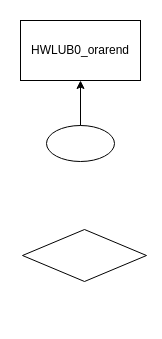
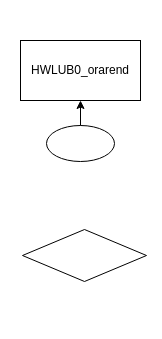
node "HWLUB0_orarend": moved (81, 51) -> (81, 71)
